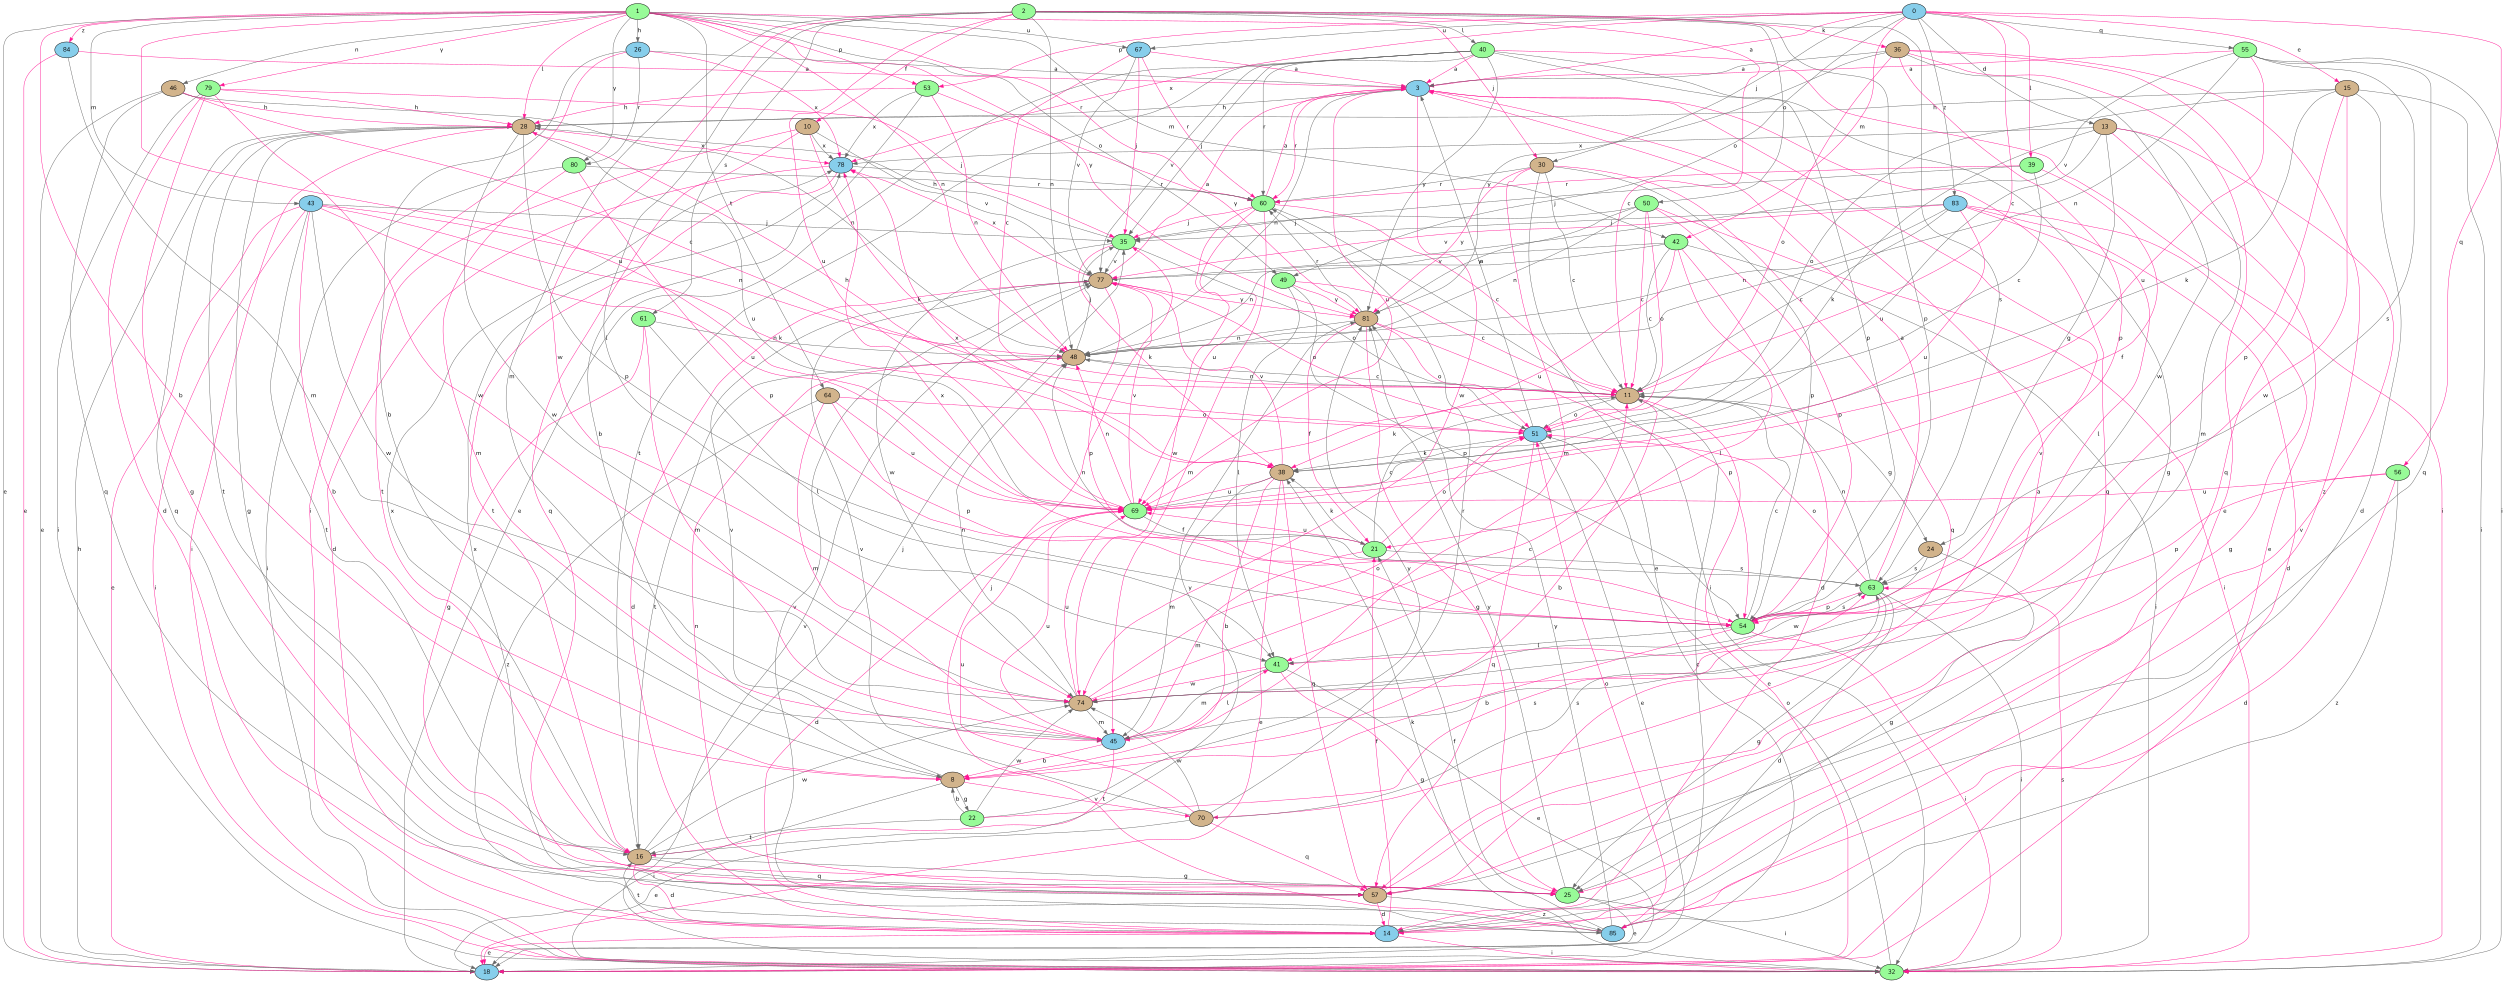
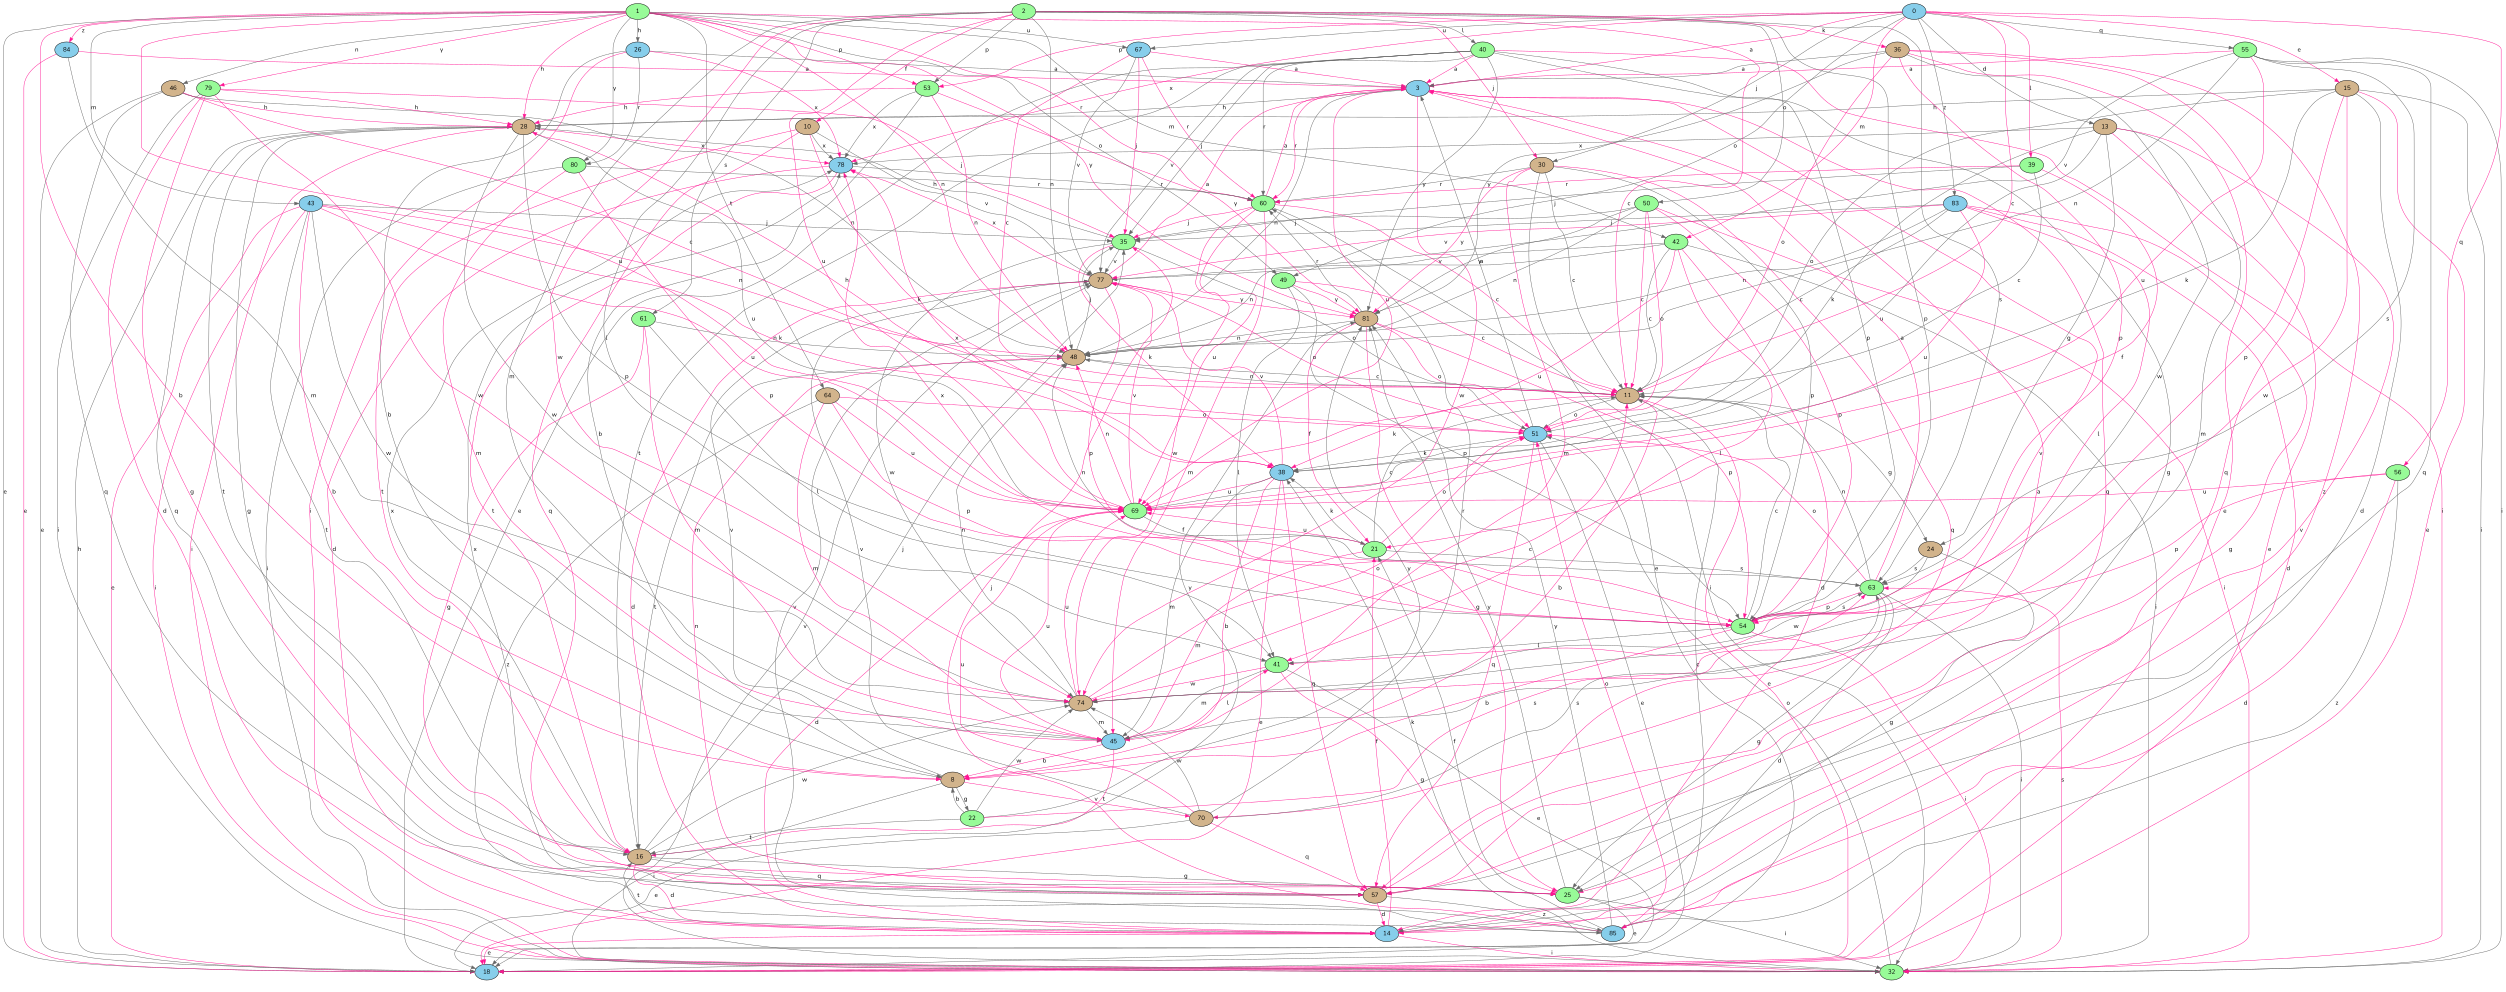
edge "2" -> "53": added, label "p"
edge "1" -> "28": label "l" -> "h"
node "38": fillcolor tan -> skyblue
edge "15" -> "18": added, label "e"
